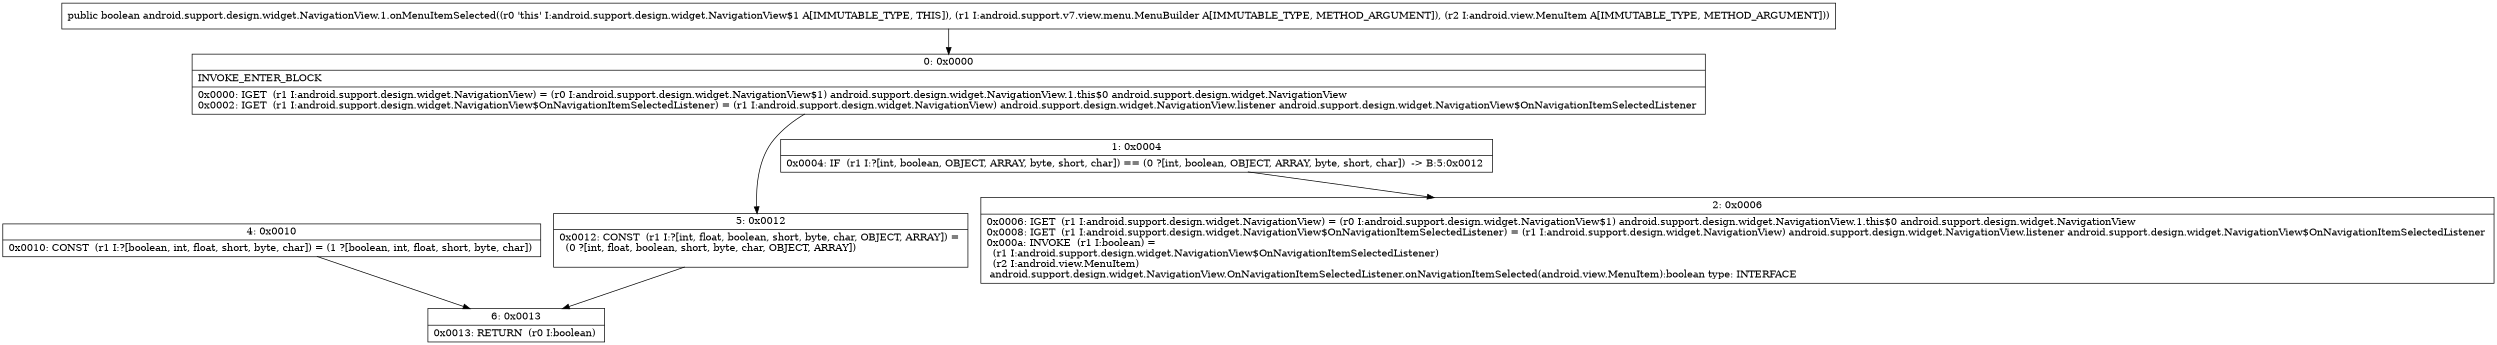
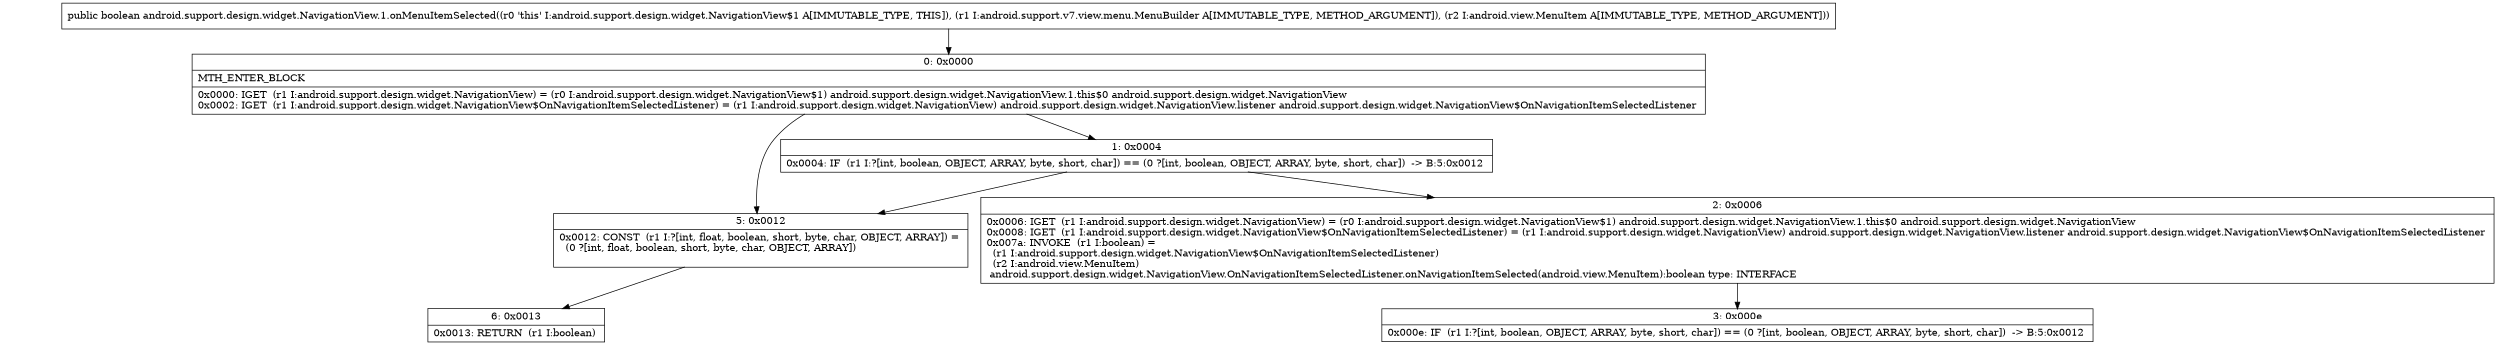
node "0: 0x0000": text "INVOKE_ENTER_BLOCK" -> "MTH_ENTER_BLOCK"
edge "0: 0x0000" -> "1: 0x0004": added
edge "1: 0x0004" -> "5: 0x0012": added
node "4: 0x0010": removed
node "2: 0x0006": text "0x000a: INVOKE  (r1 I:boolean) =" -> "0x007a: INVOKE  (r1 I:boolean) ="
node "3: 0x000e": added
node "6: 0x0013": text "0x0013: RETURN  (r0 I:boolean)" -> "0x0013: RETURN  (r1 I:boolean)"
